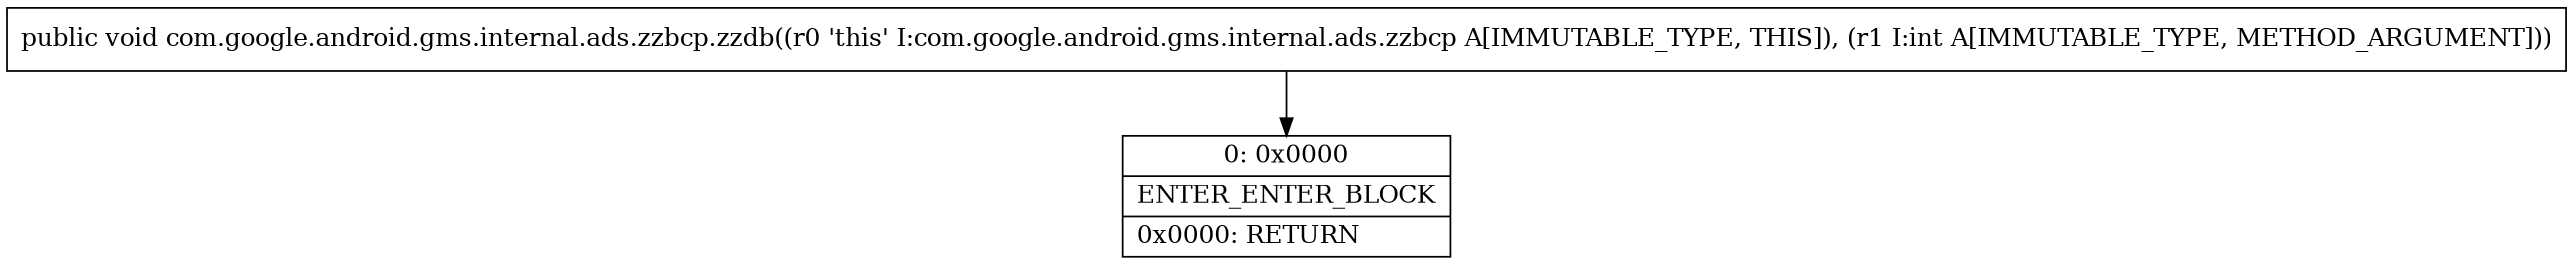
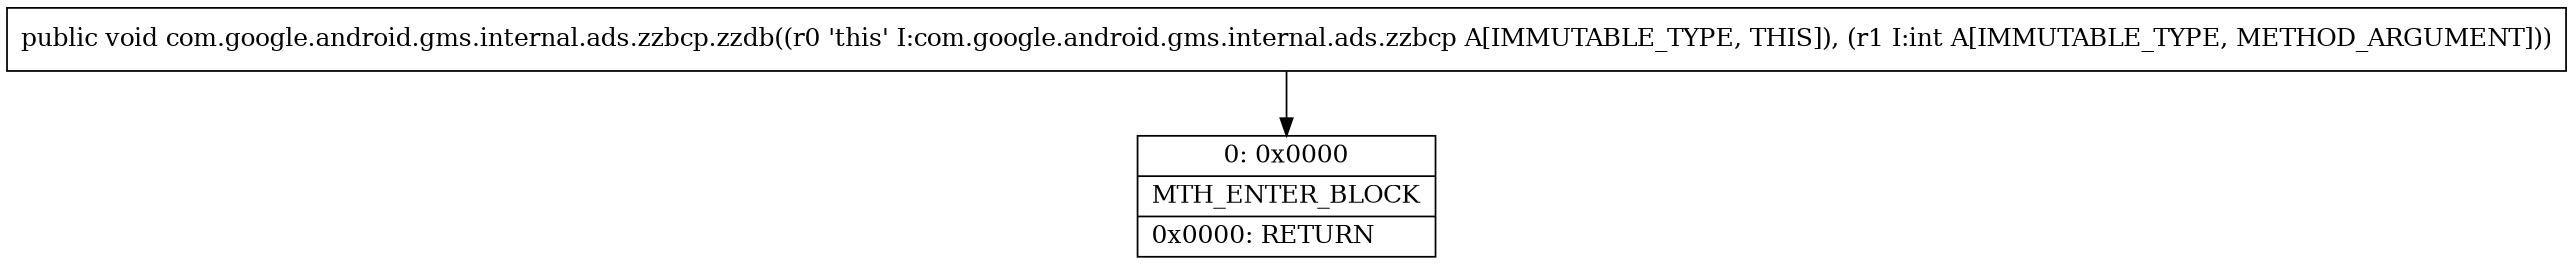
node "0: 0x0000": text "ENTER_ENTER_BLOCK" -> "MTH_ENTER_BLOCK"
